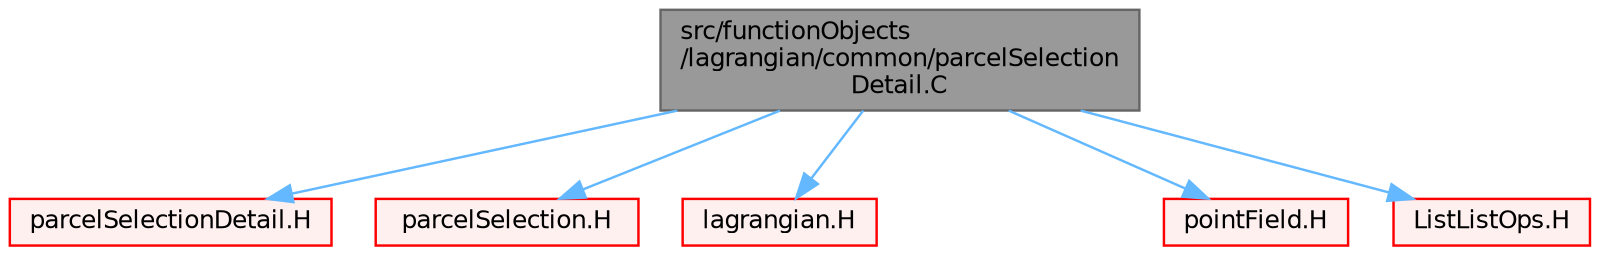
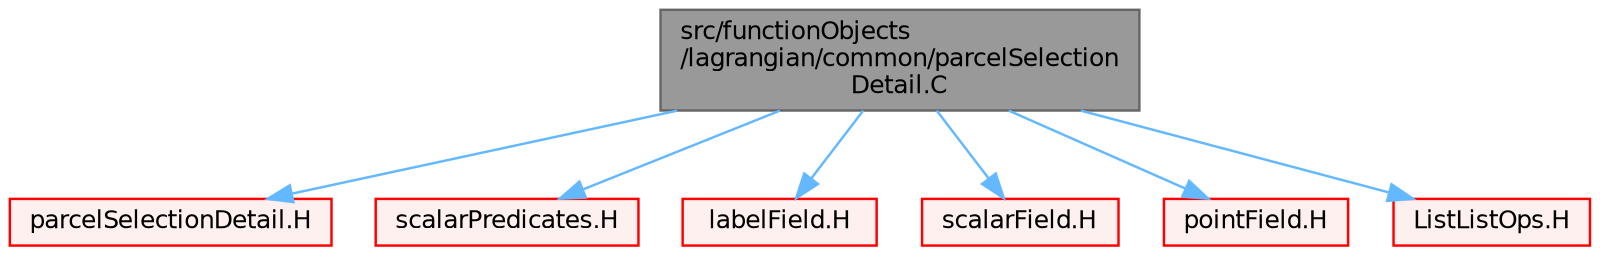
node "parcelSelection.H": label "parcelSelection.H" -> "scalarPredicates.H"
node "lagrangian.H": label "lagrangian.H" -> "labelField.H"
node "scalarField.H": added
